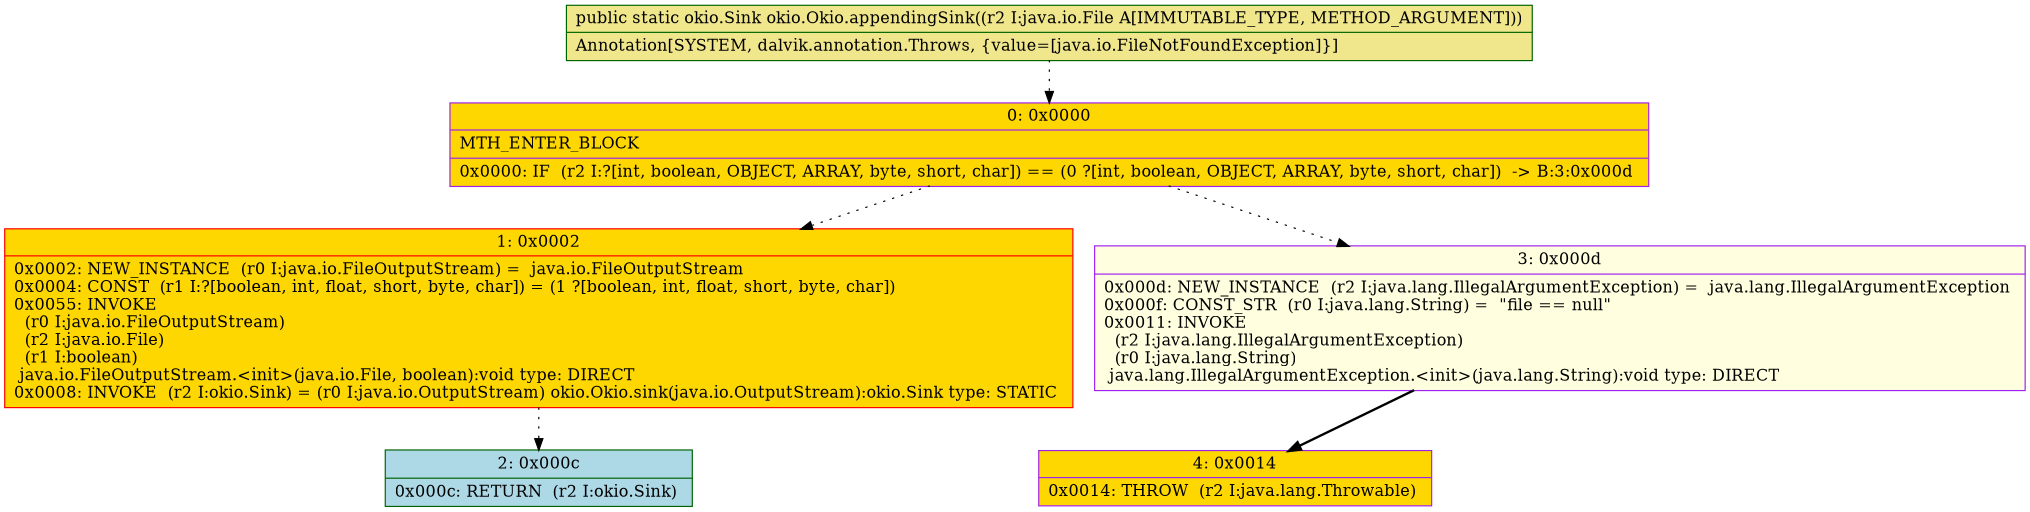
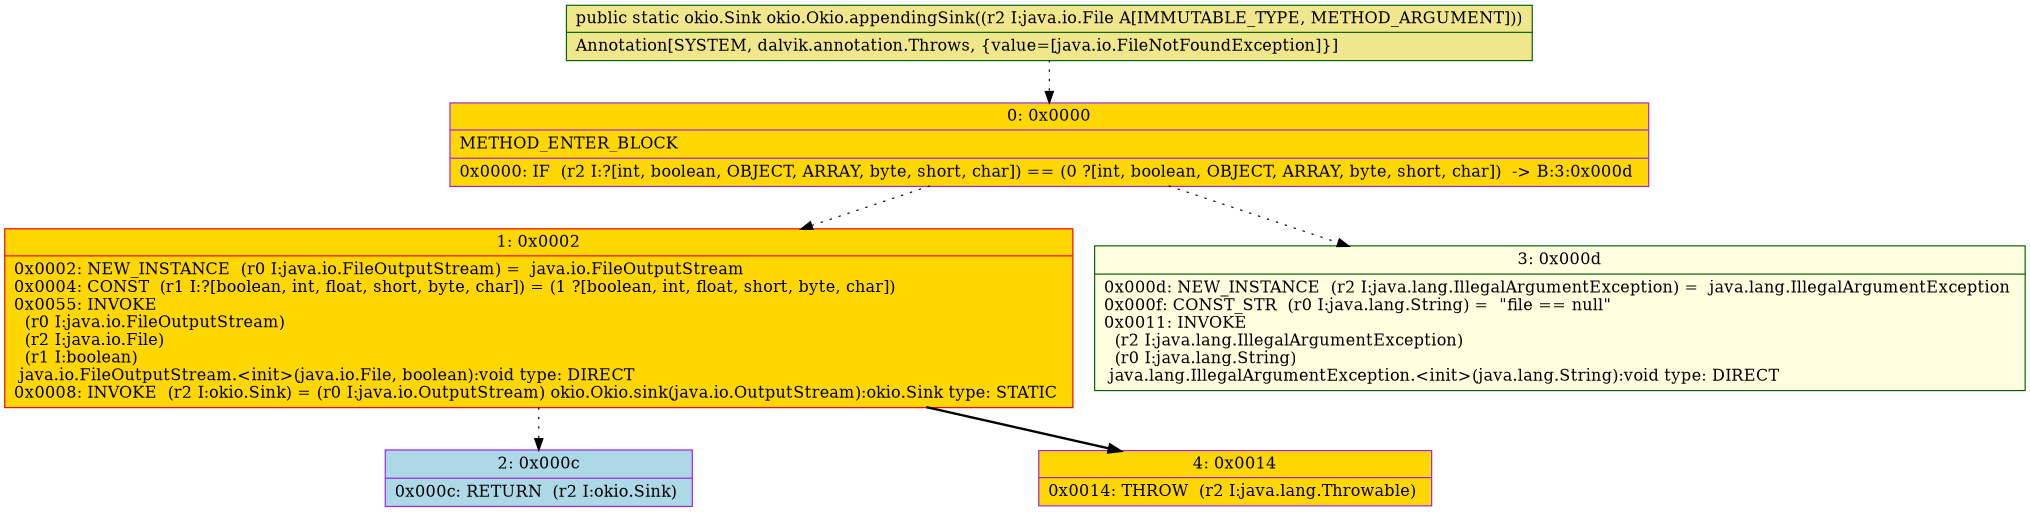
node "0: 0x0000": text "MTH_ENTER_BLOCK" -> "METHOD_ENTER_BLOCK"
node "3: 0x000d": color purple -> darkgreen
edge "3: 0x000d" -> "4: 0x0014": now "1: 0x0002" -> "4: 0x0014"
node "2: 0x000c": color darkgreen -> purple
